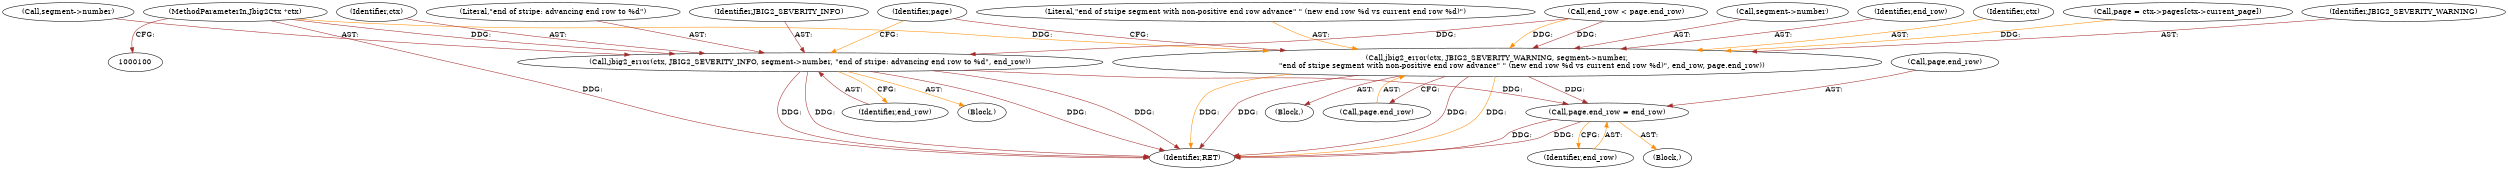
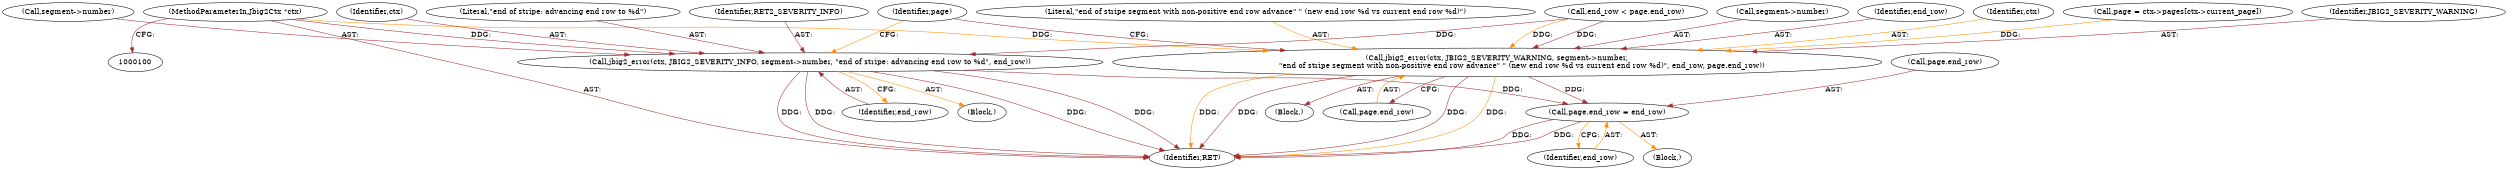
node "(Identifier,JBIG2_SEVERITY_INFO)": label "(Identifier,JBIG2_SEVERITY_INFO)" -> "(Identifier,RET2_SEVERITY_INFO)"
edge "(MethodParameterIn,Jbig2Ctx *ctx)" -> "(Identifier,RET)": label "DDG: " -> "AST: "
